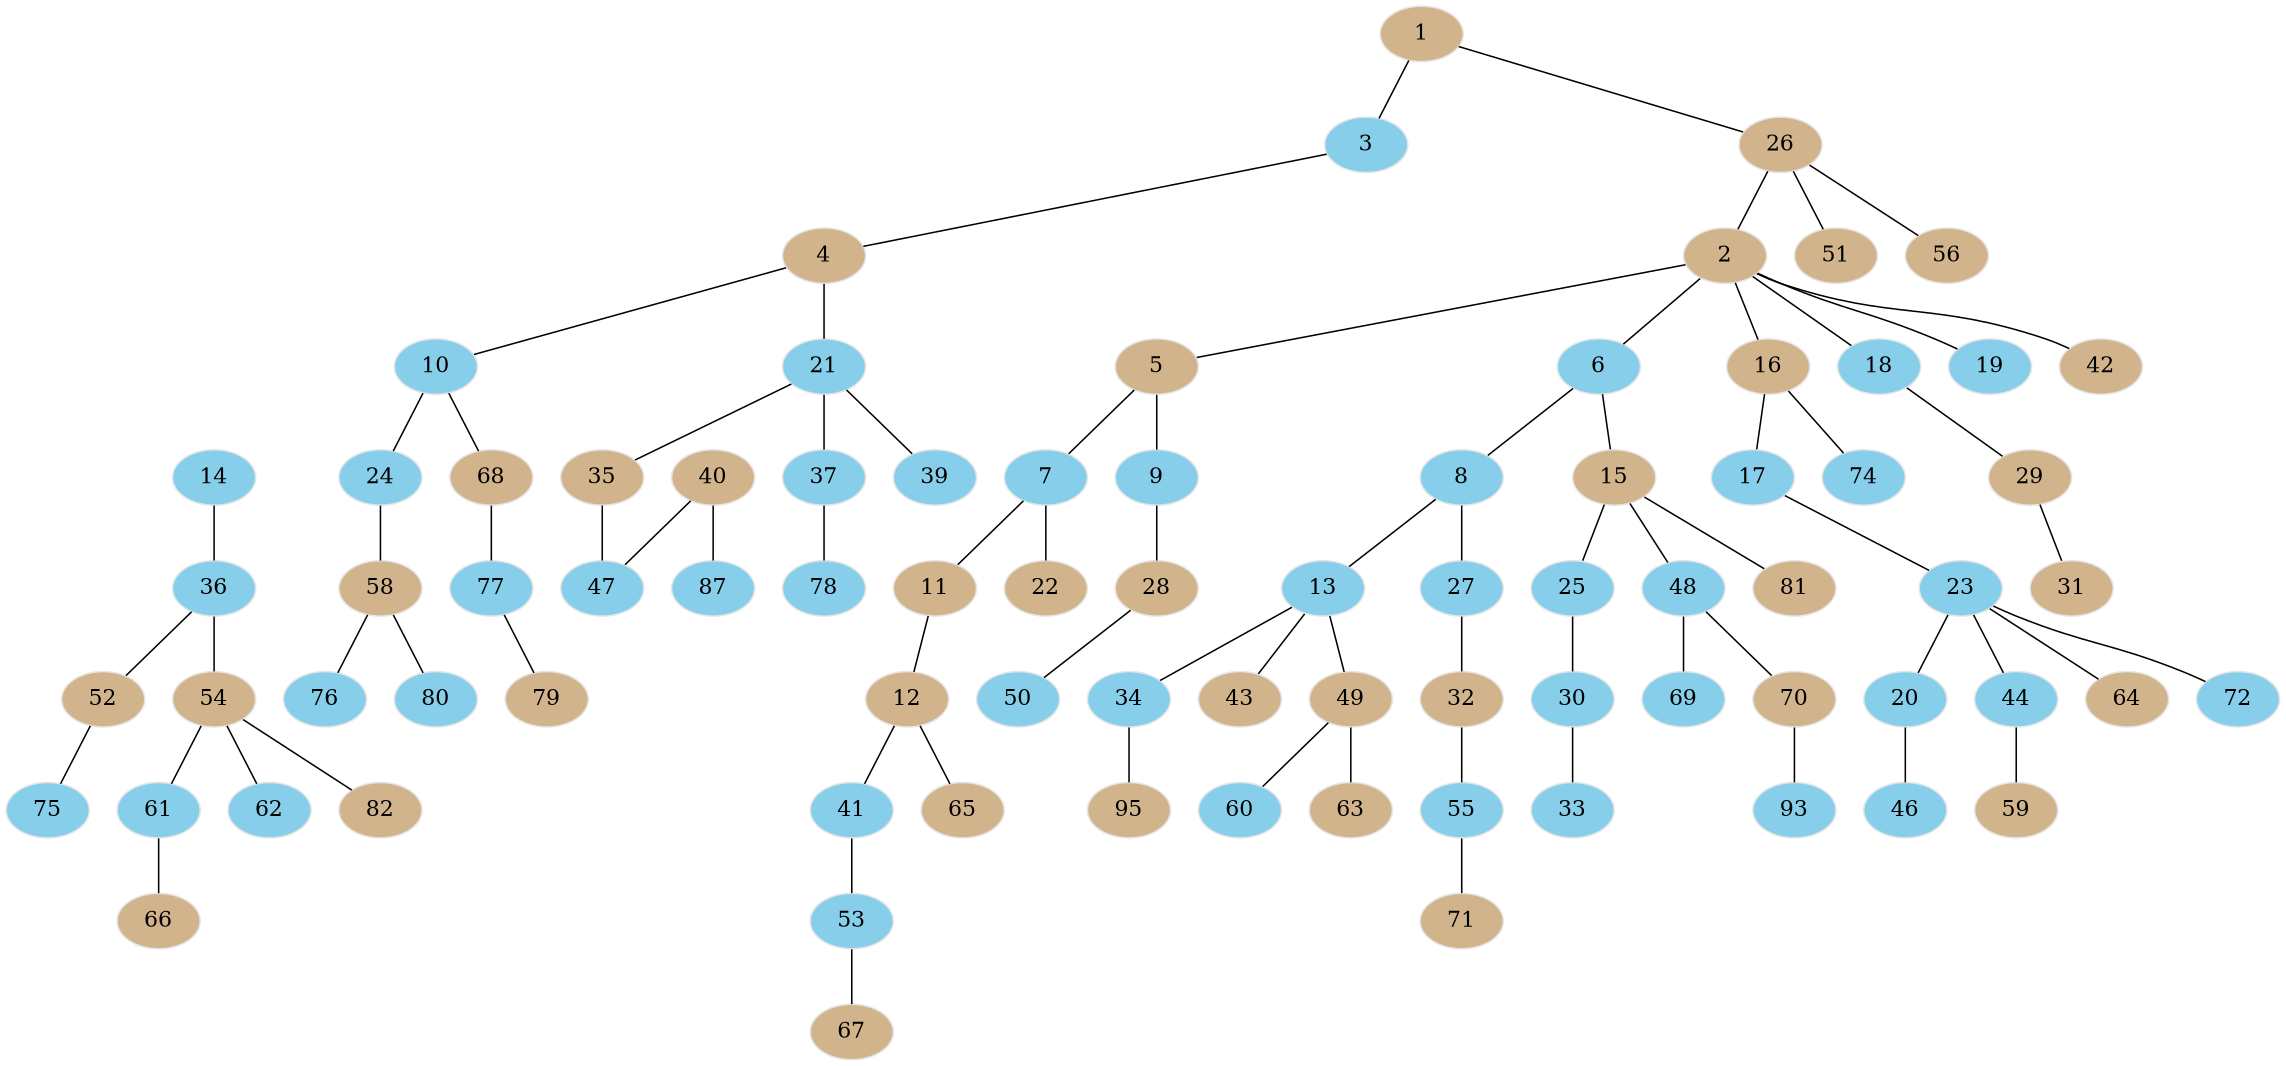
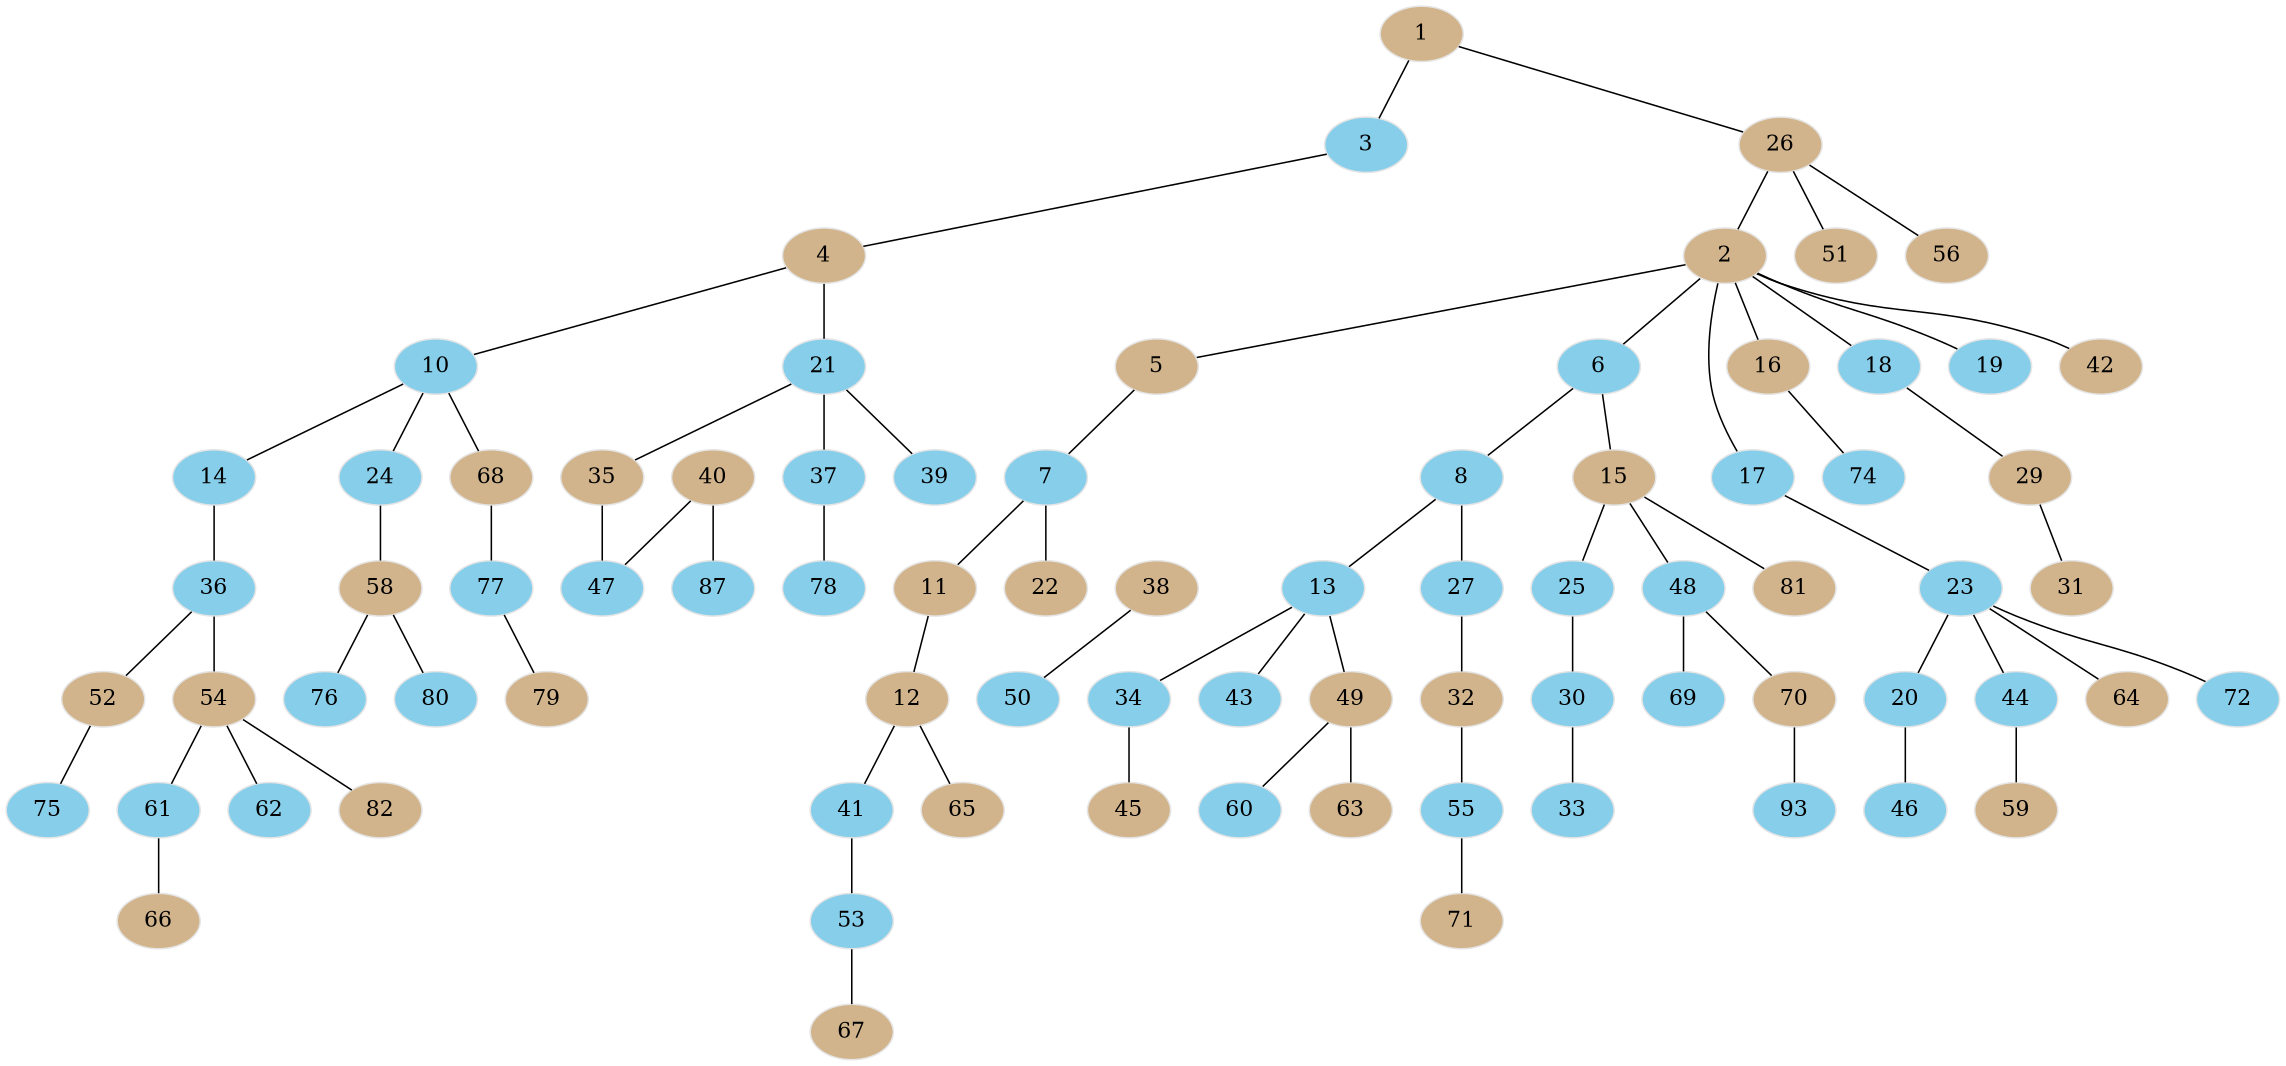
edge "10" -- "14": added
edge "16" -- "17": now "2" -- "17"
node "9": removed
node "28": label "28" -> "38"
node "43": fillcolor tan -> skyblue
node "95": label "95" -> "45"
